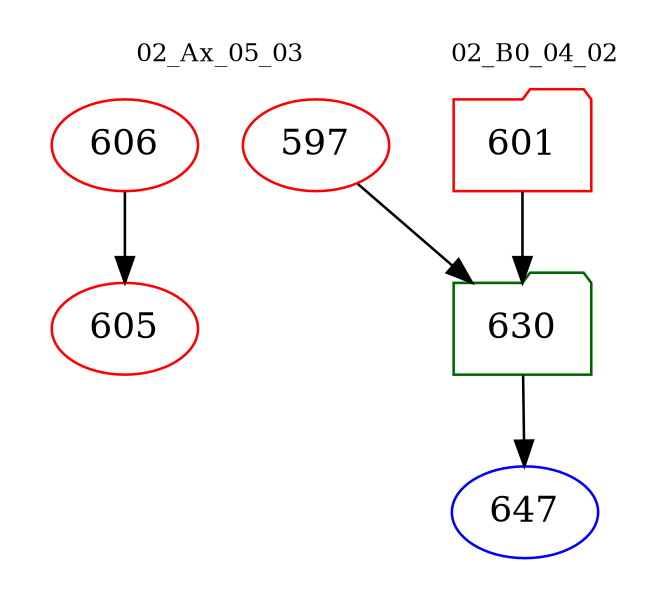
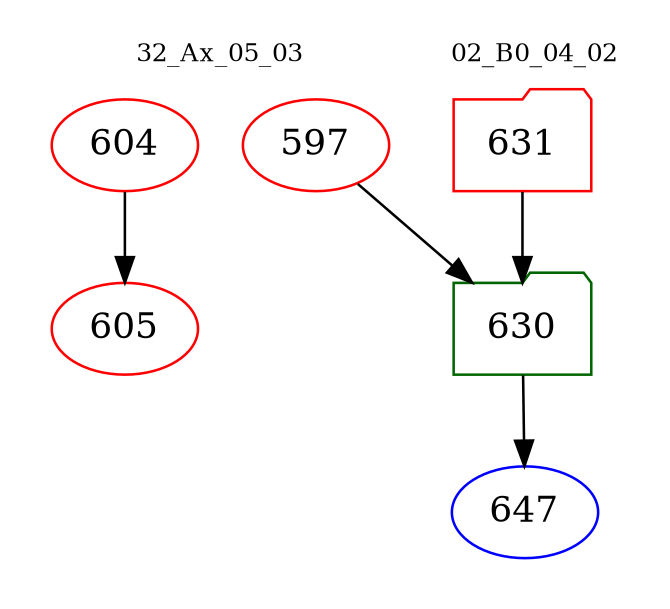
cluster "02_Ax_05_03": label "02_Ax_05_03" -> "32_Ax_05_03"
node "606": label "606" -> "604"
node "601": label "601" -> "631"
